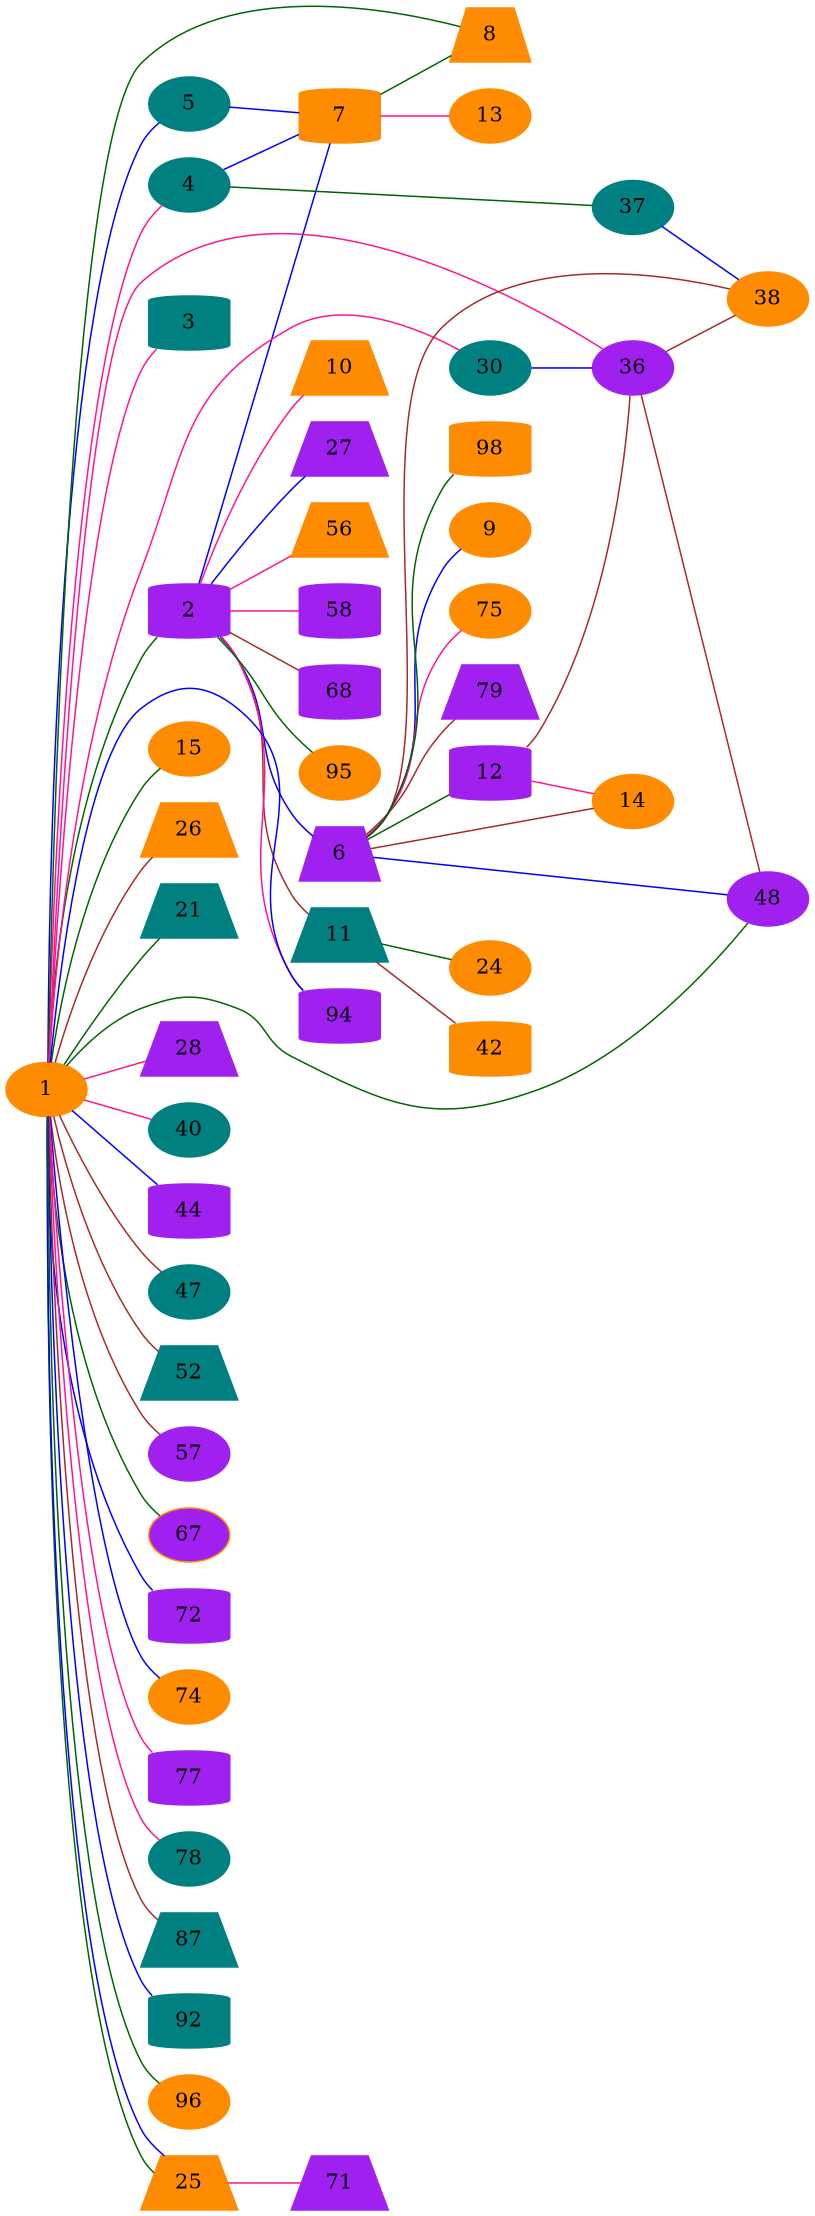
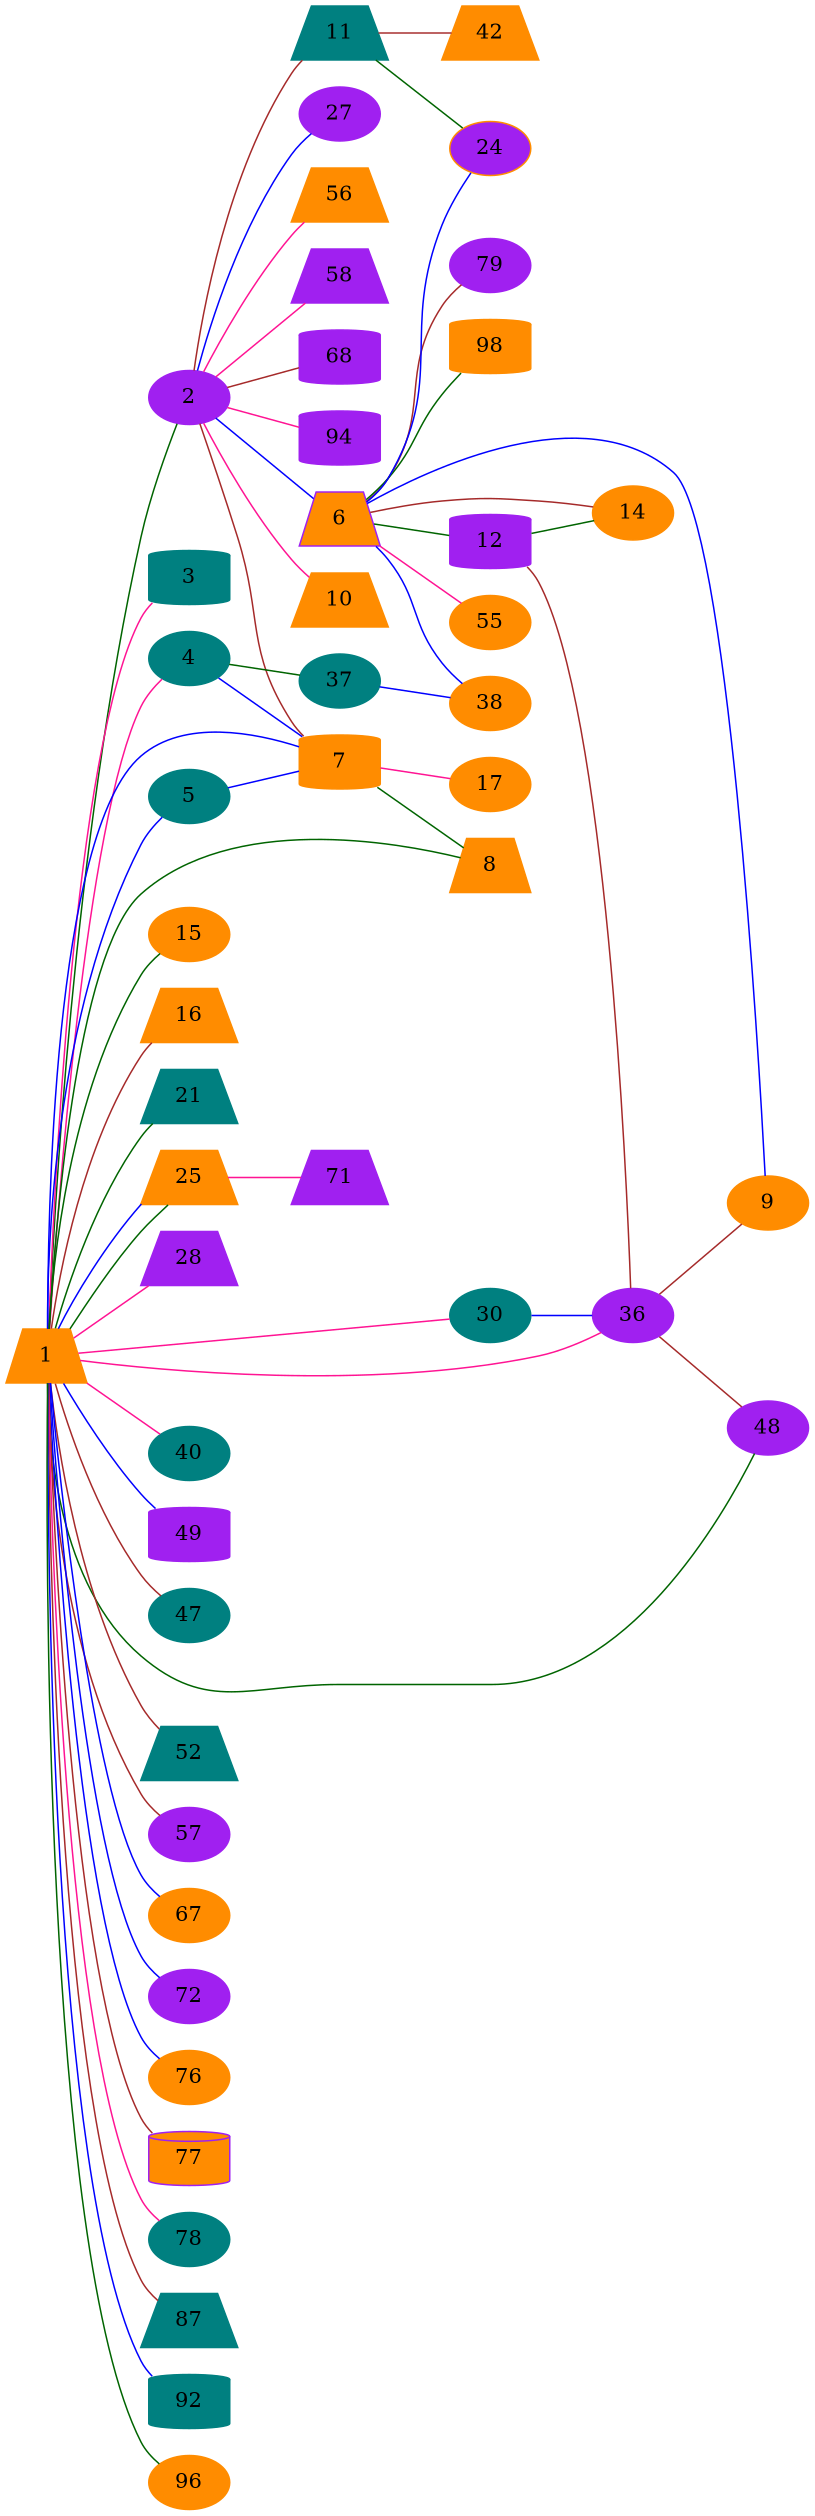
node "13": label "13" -> "17"
edge "38" -- "36": now "9" -- "36"
edge "7" -- "2": color blue -> brown
edge "38" -- "6": color brown -> blue
node "27": shape trapezium -> ellipse
node "2": shape cylinder -> ellipse
node "58": shape cylinder -> trapezium
node "75": label "75" -> "55"
node "79": shape trapezium -> ellipse
edge "94" -- "1": now "7" -- "1"
node "95": removed
edge "12" -- "14": color deeppink -> darkgreen
node "26": label "26" -> "16"
node "6": fillcolor purple -> darkorange
edge "6" -- "48": now "6" -- "24"
node "24": fillcolor darkorange -> purple
node "42": shape cylinder -> trapezium
node "1": shape ellipse -> trapezium
node "44": label "44" -> "49"
edge "1" -- "67": color darkgreen -> blue
edge "1" -- "77": color deeppink -> brown
node "67": fillcolor purple -> darkorange
node "72": shape cylinder -> ellipse
node "74": label "74" -> "76"
node "77": fillcolor purple -> darkorange
